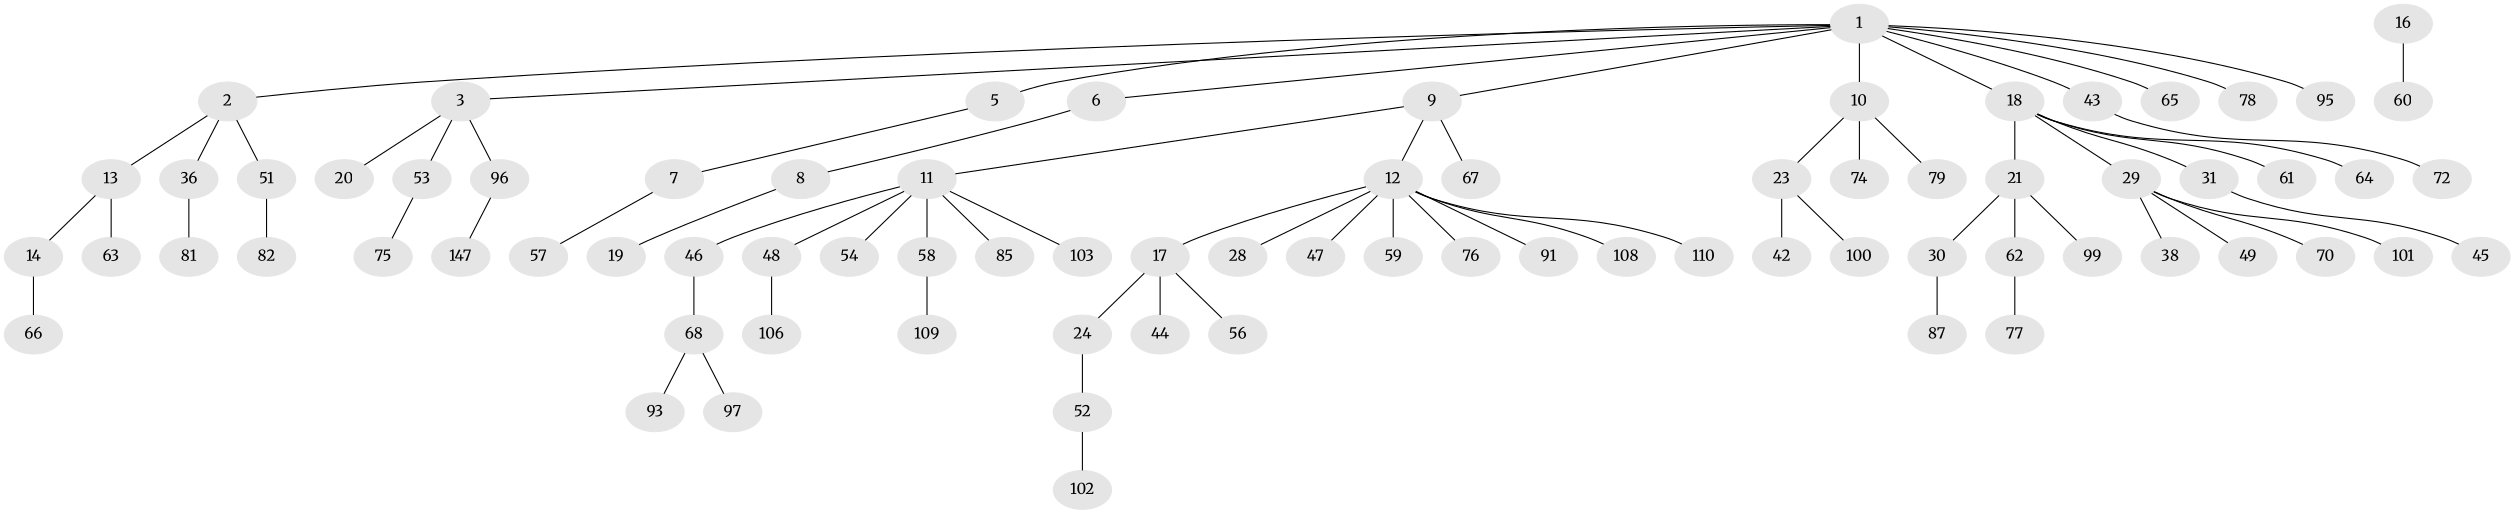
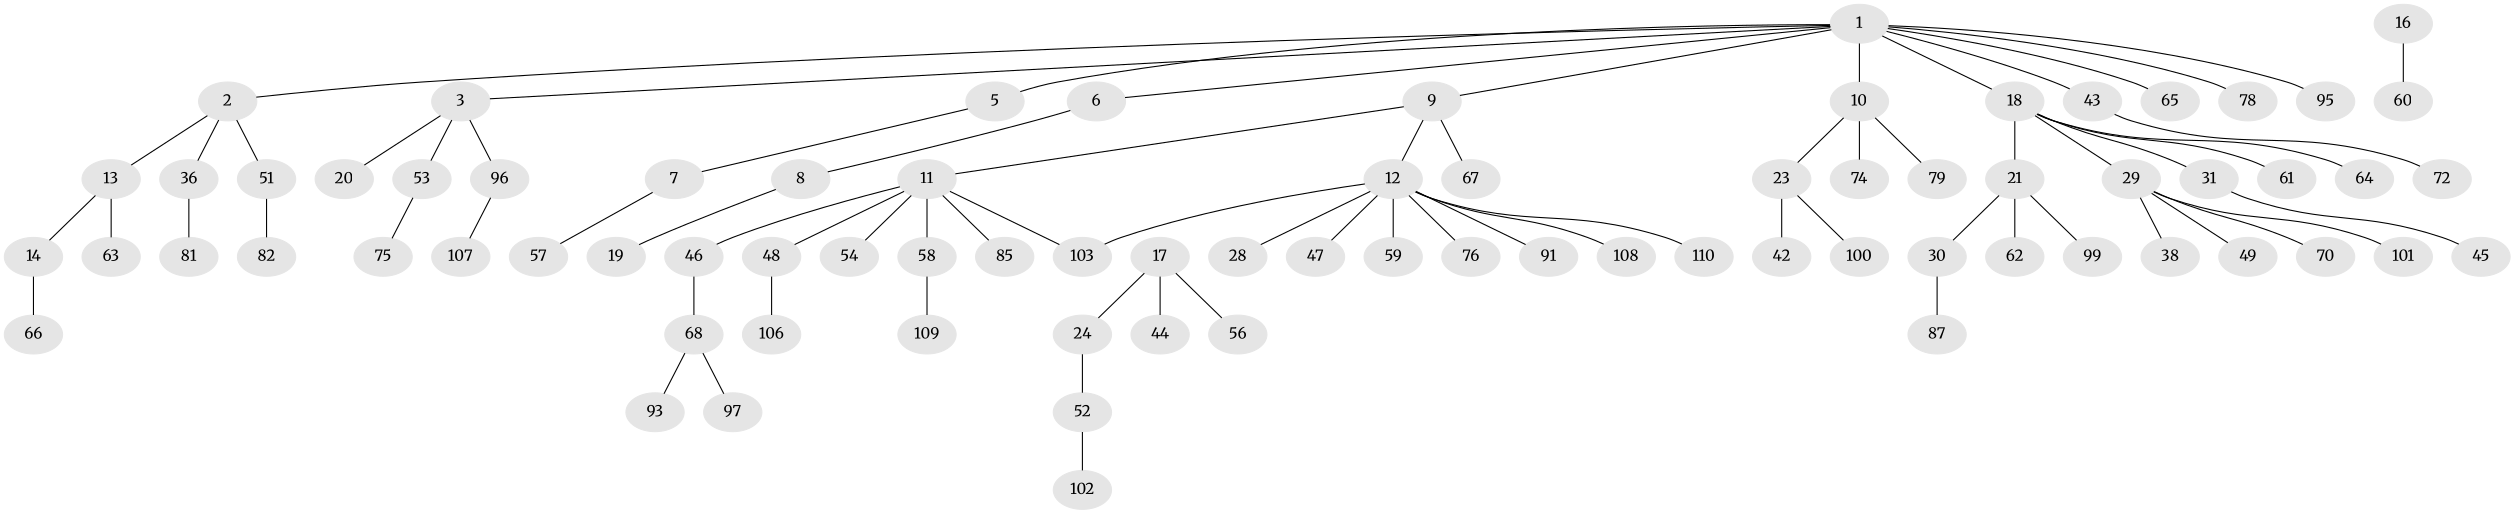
edge "12" -- "17": now "12" -- "103"
node "147": label "147" -> "107"
node "77": removed
